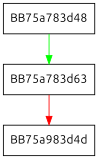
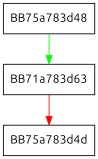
node "BB75a783d63": label "BB75a783d63" -> "BB71a783d63"
node "BB75a983d4d": label "BB75a983d4d" -> "BB75a783d4d"
